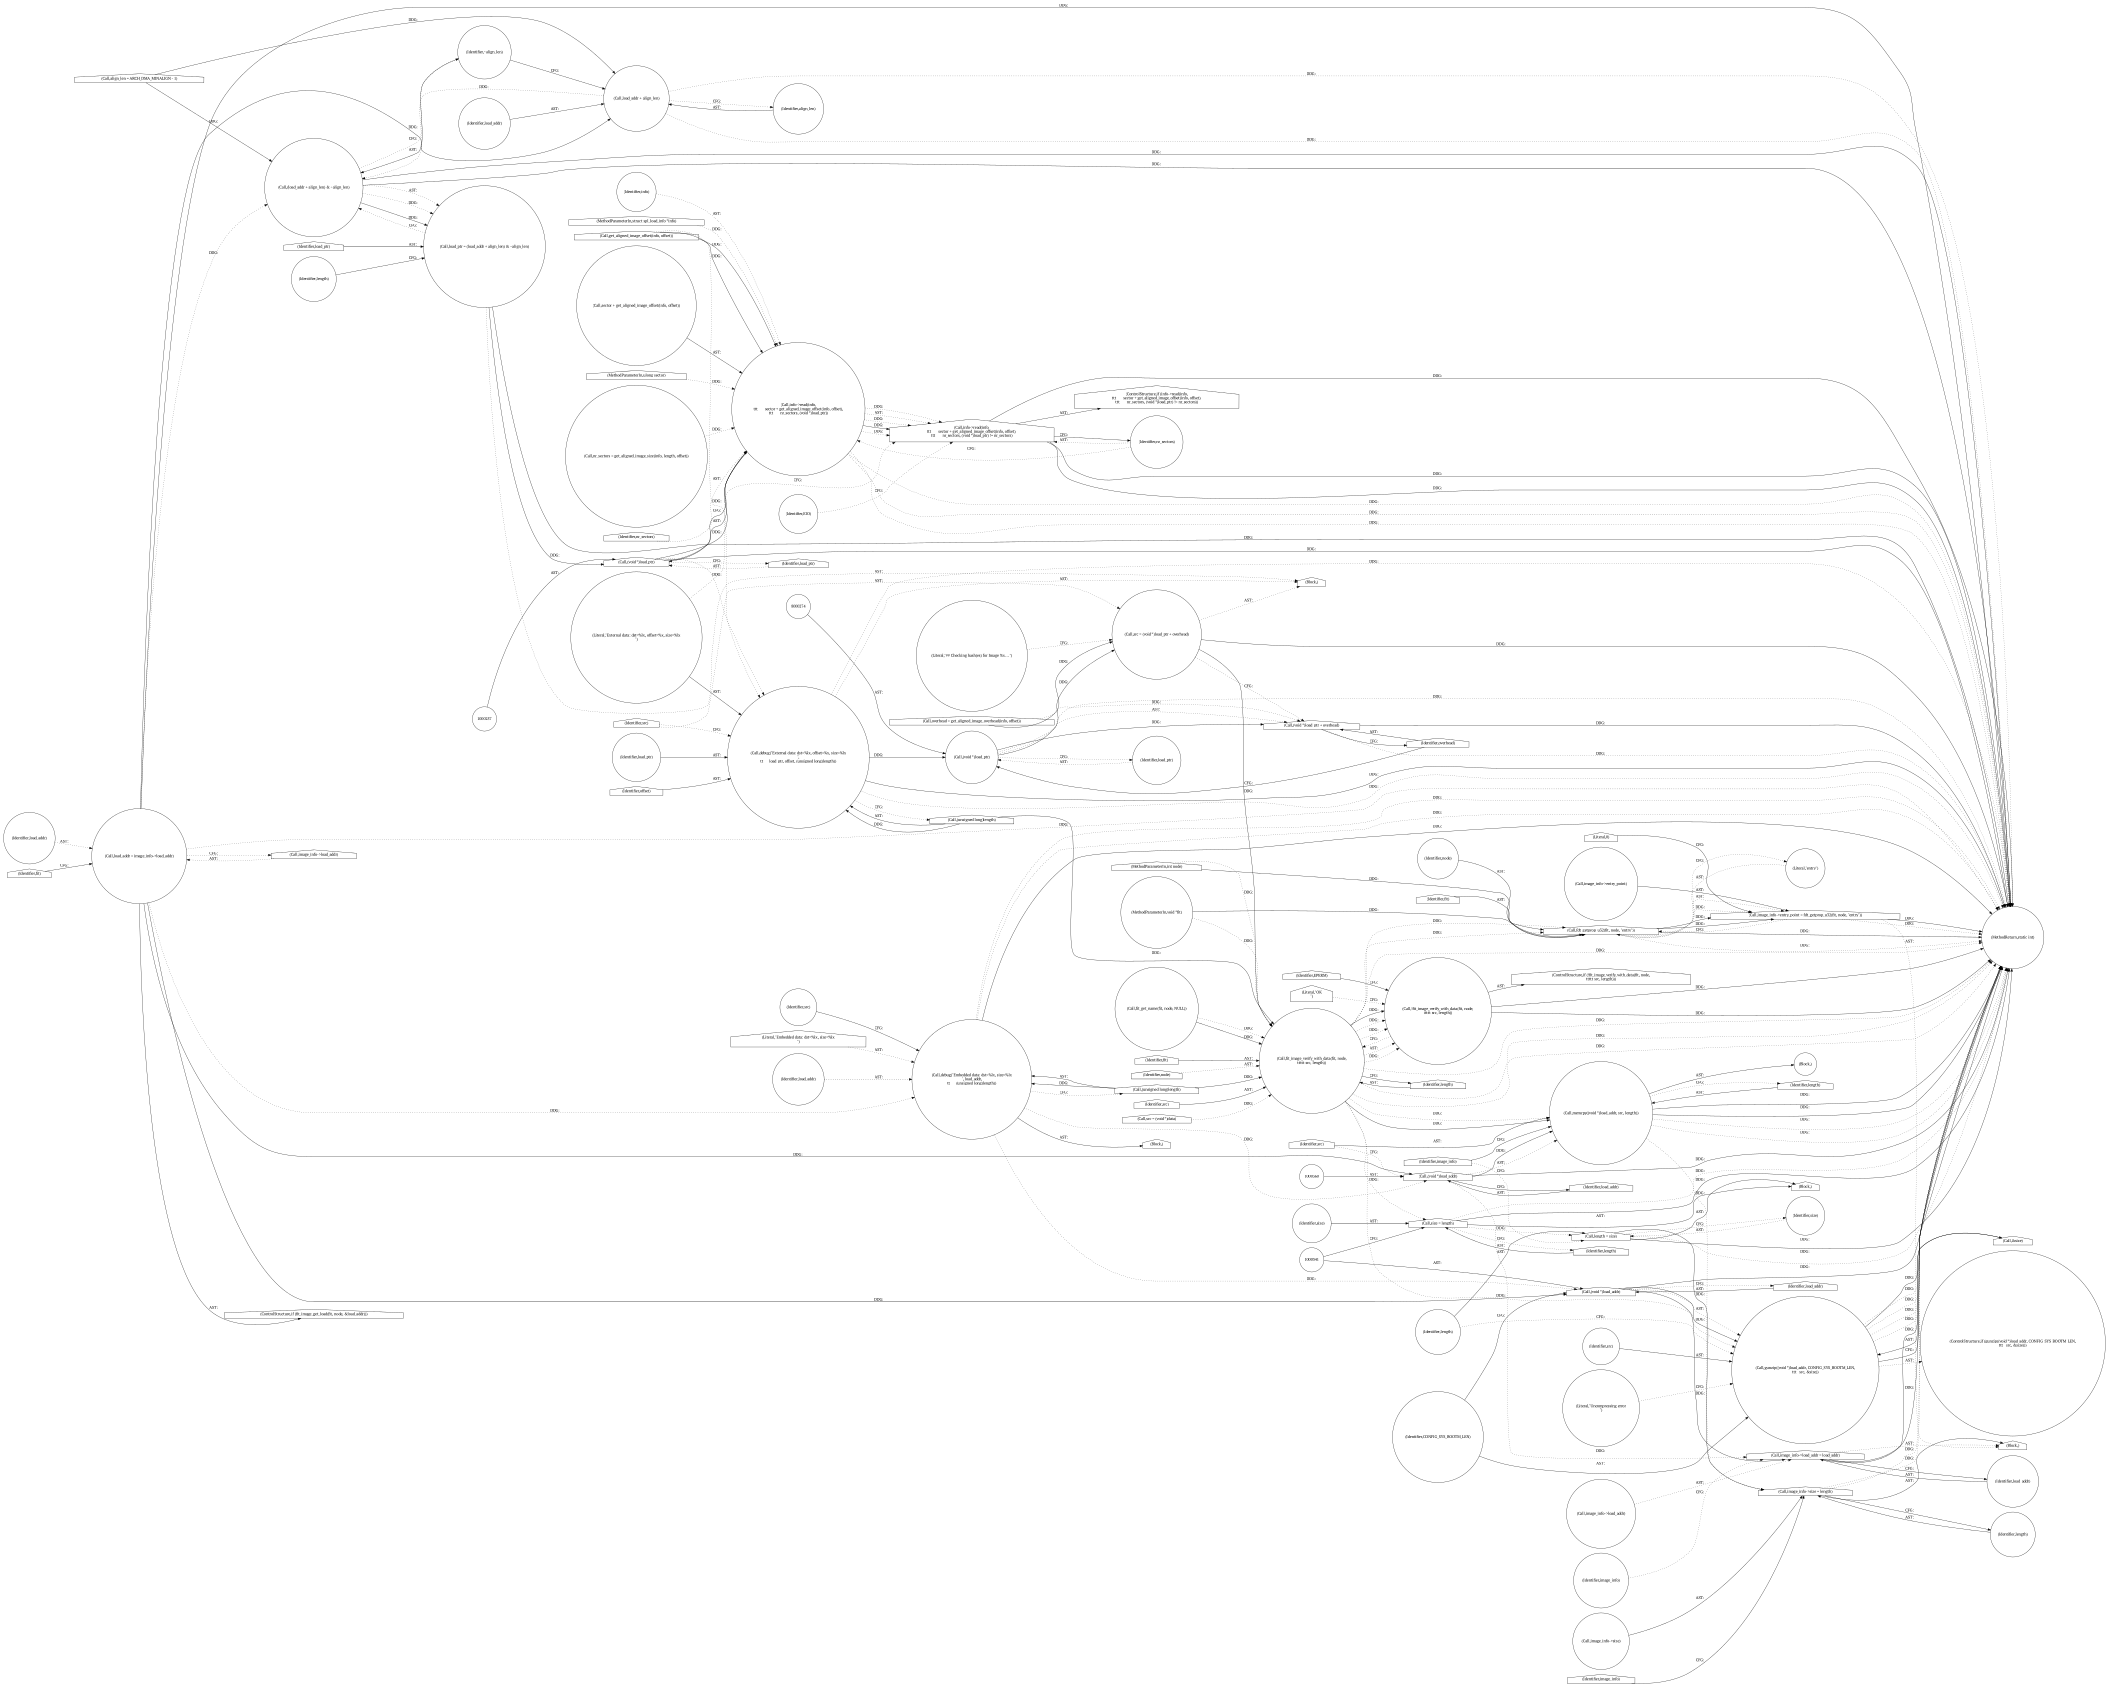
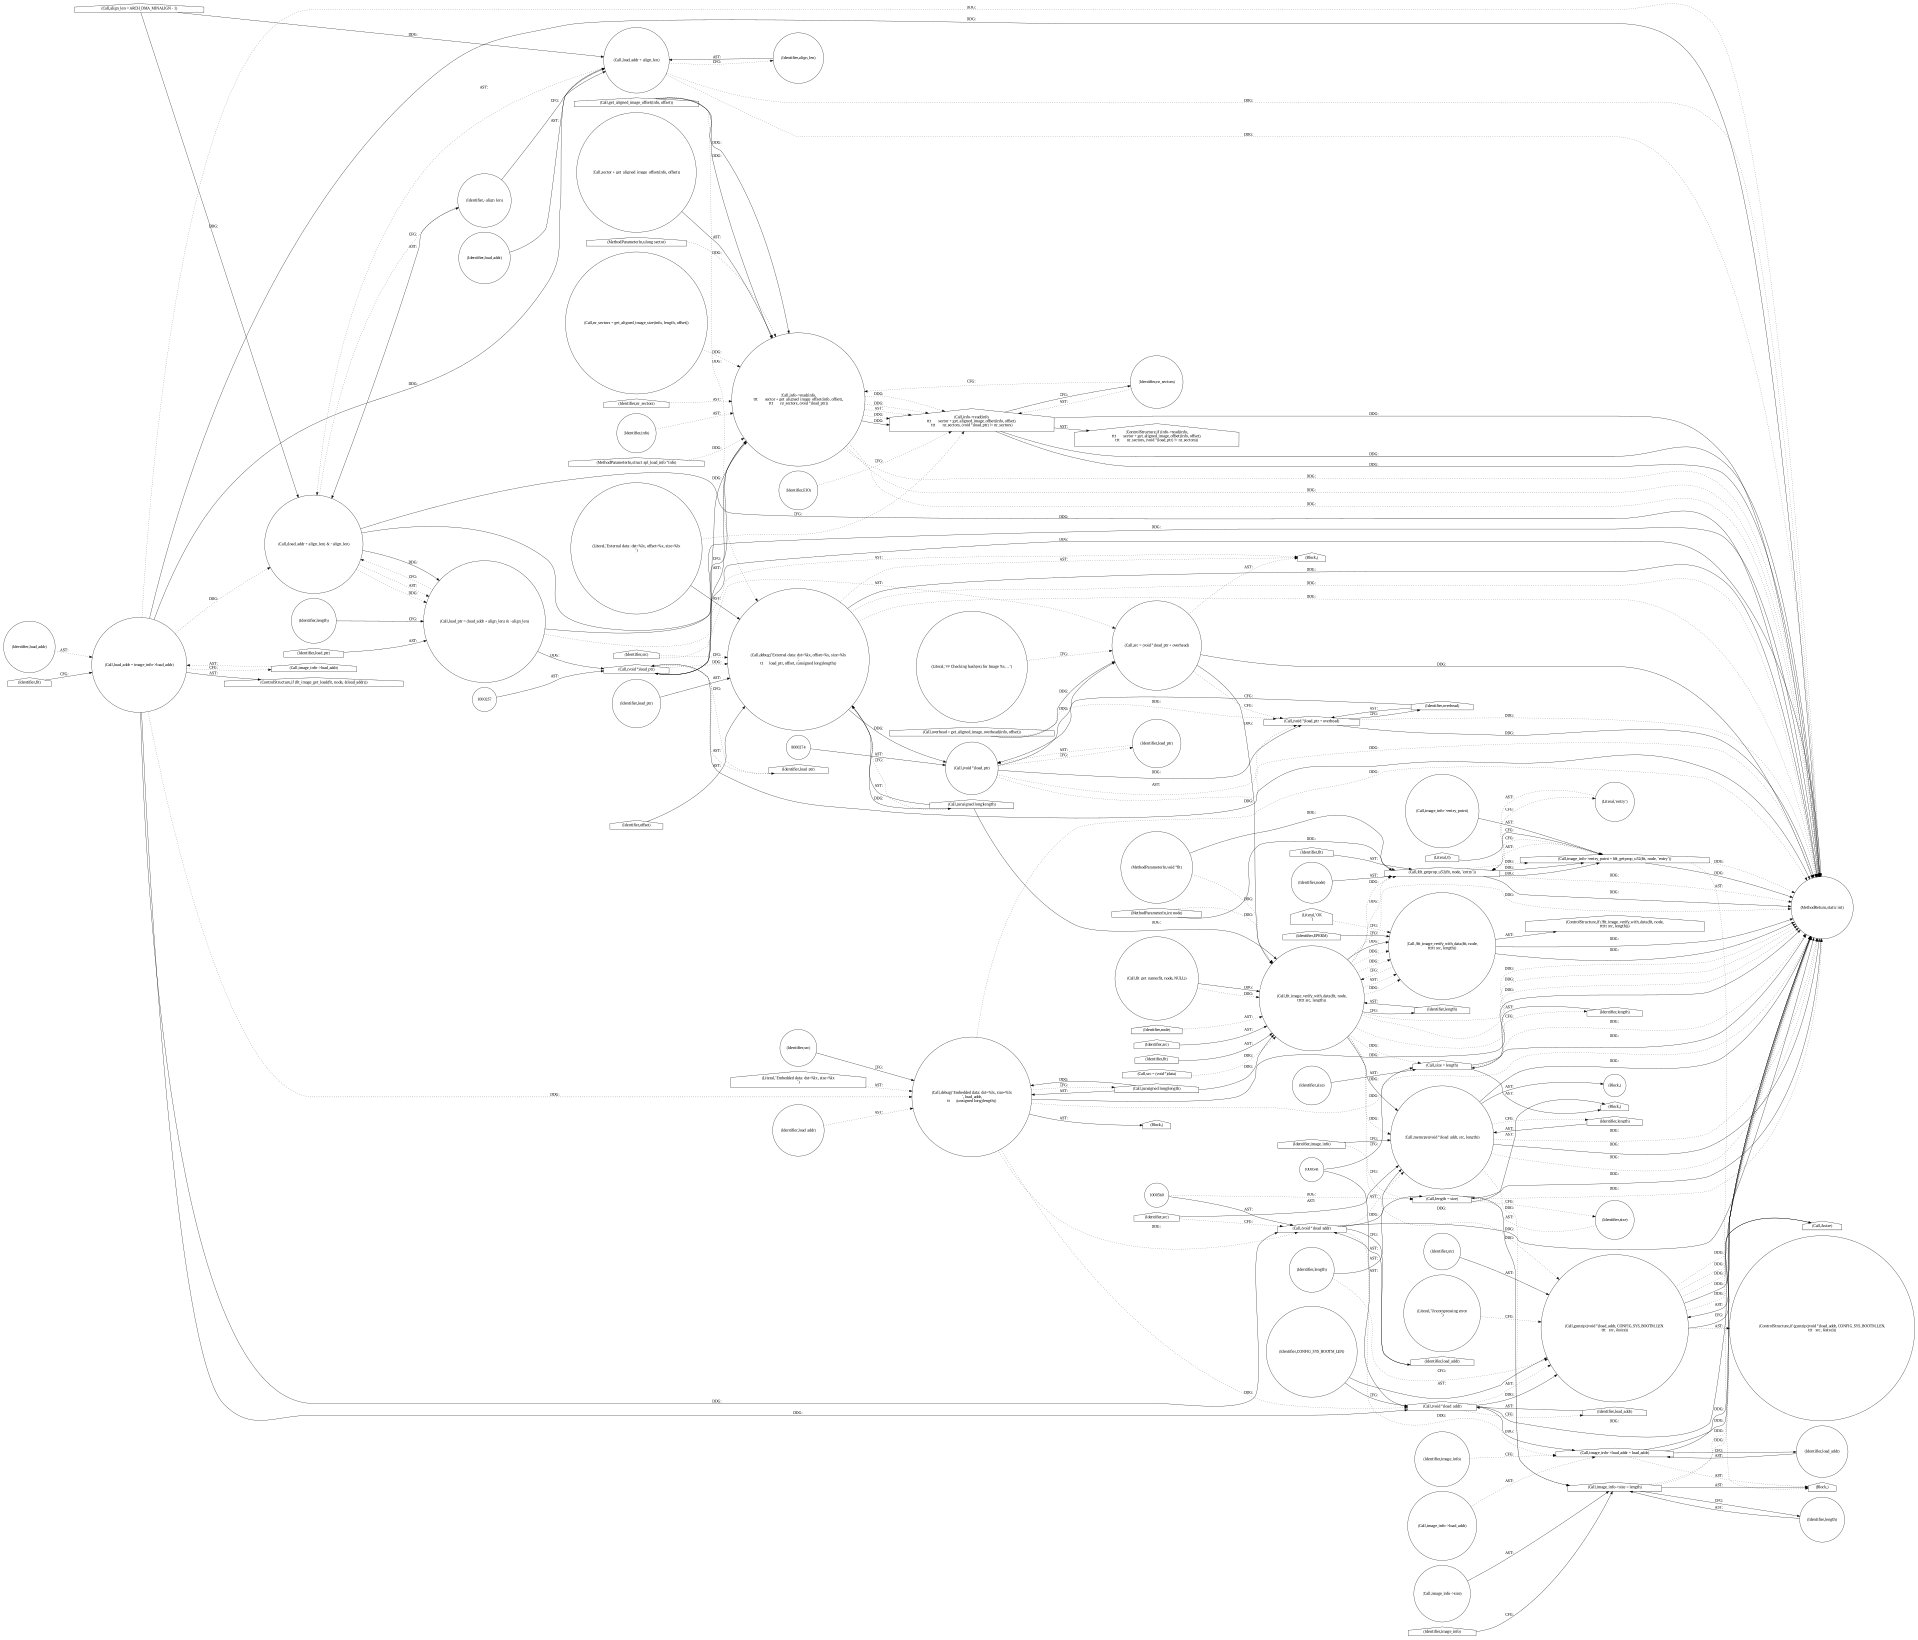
edge "(Call,load_addr + align_len)" -> "(Call,(load_addr + align_len) & ~align_len)": label "DDG: " -> "AST: "
edge "(Call,size = length)" -> "(Call,length = size)": now "1000360" -> "(Call,length = size)"
